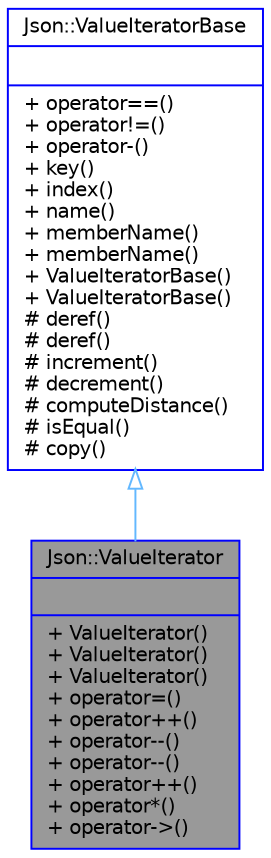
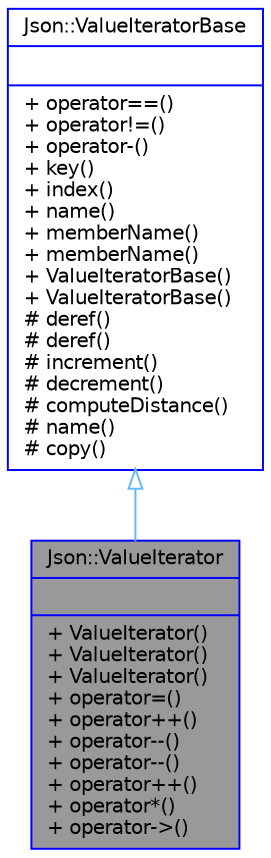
node "Json::ValueIteratorBase": text "# isEqual()" -> "# name()"
